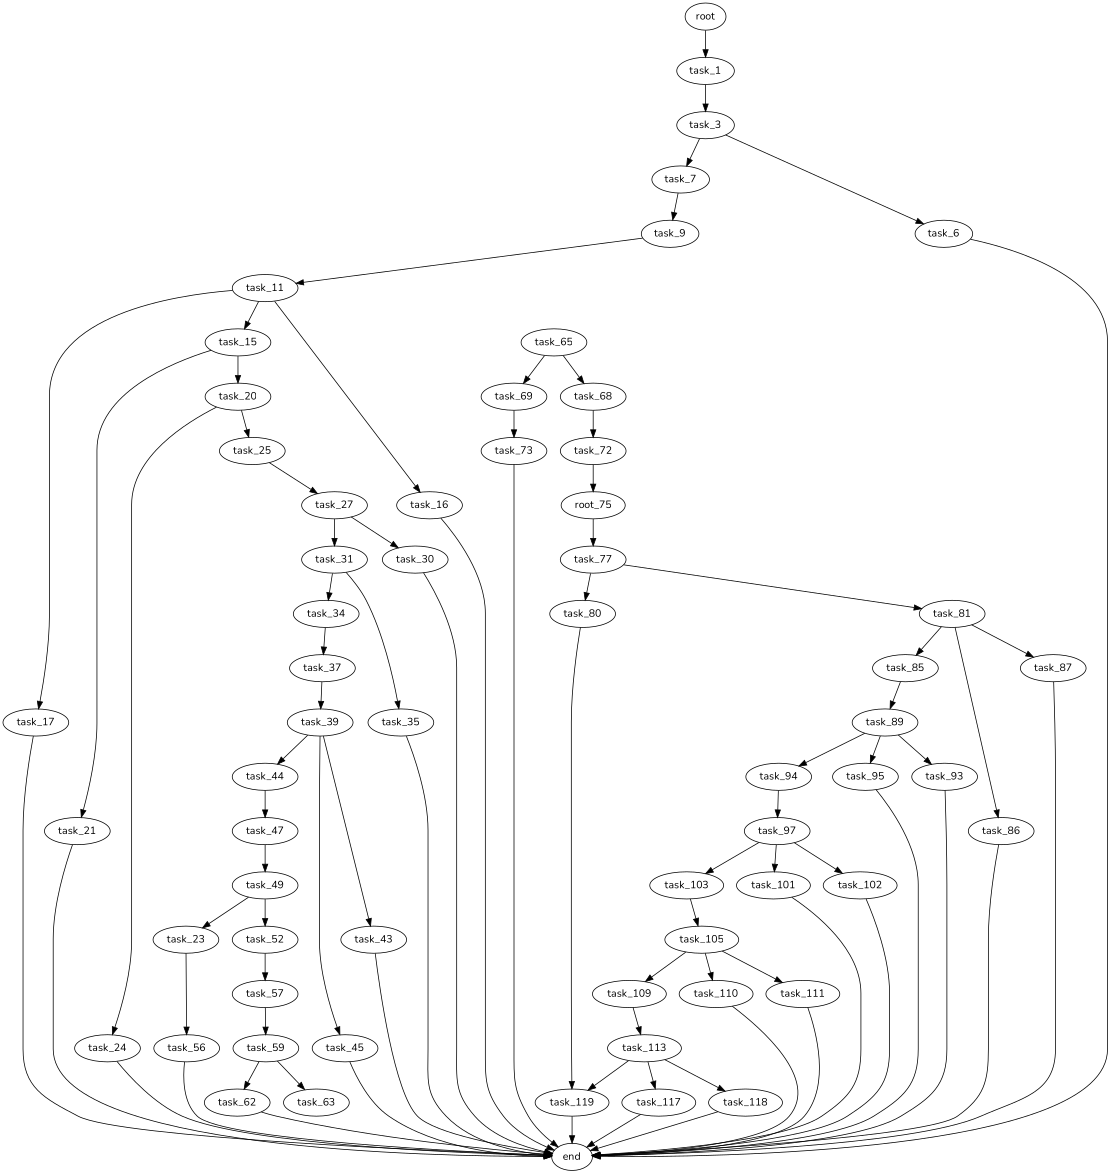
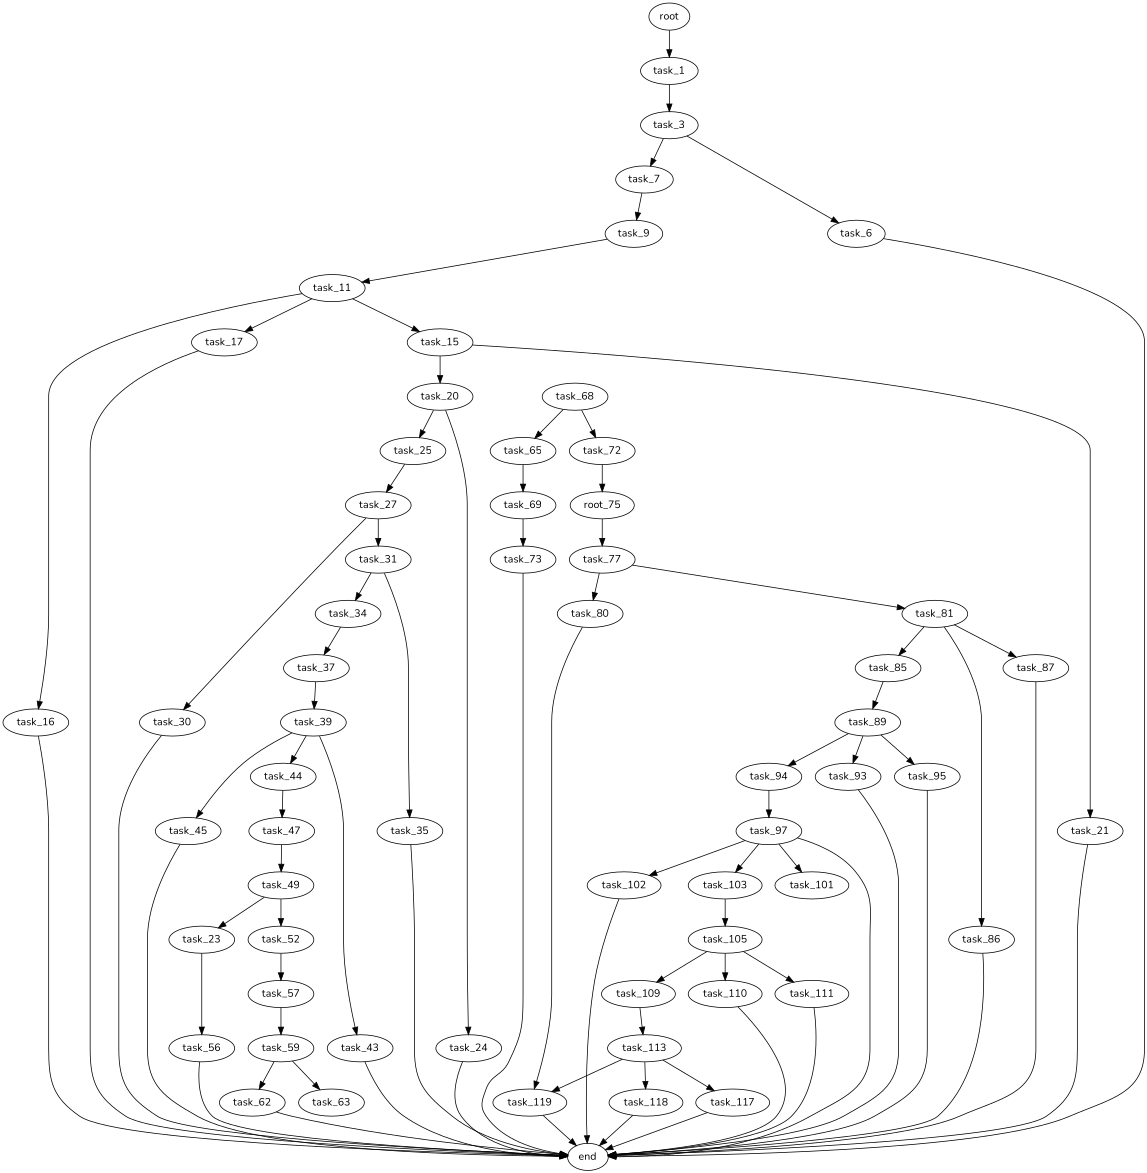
edge "task_65" -> "task_68": reversed
edge "task_101" -> "end": now "task_97" -> "end"
